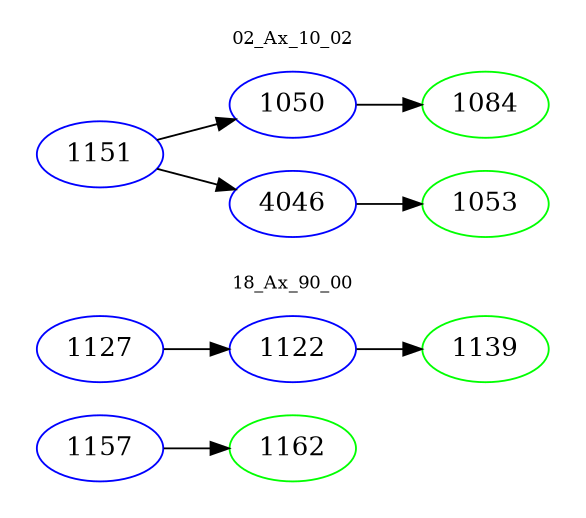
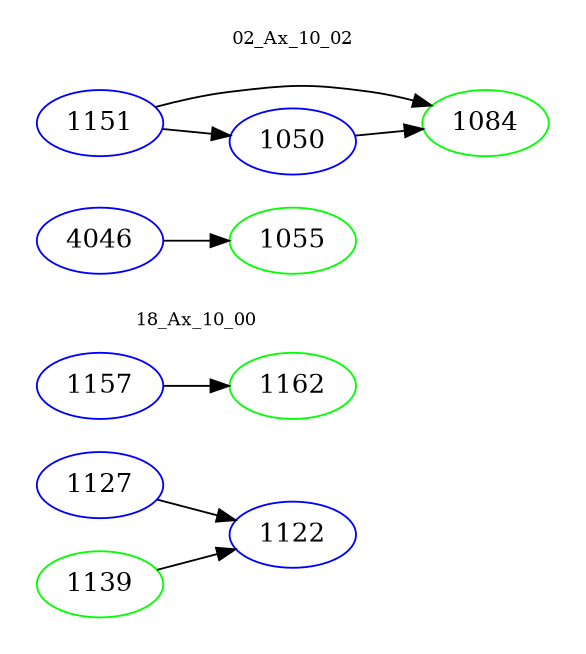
edge "1151" -> "4046": now "1151" -> "1084"
node "1053": label "1053" -> "1055"
cluster "18_Ax_90_00": label "18_Ax_90_00" -> "18_Ax_10_00"
edge "1122" -> "1139": reversed
